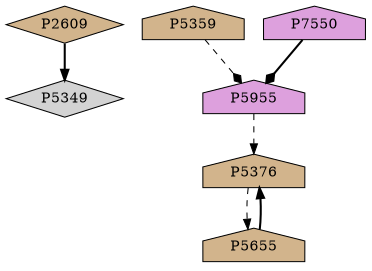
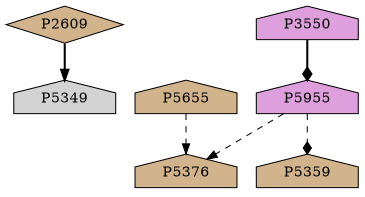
node "P7550": label "P7550" -> "P3550"
edge "P5359" -> "P5955": reversed
node "P5349": shape diamond -> house
edge "P5376" -> "P5655": removed
edge "P5655" -> "P5376": style bold -> dashed
